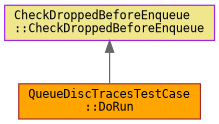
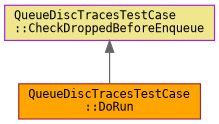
node "CheckDroppedBeforeEnqueue ::CheckDroppedBeforeEnqueue": label "CheckDroppedBeforeEnqueue ::CheckDroppedBeforeEnqueue" -> "QueueDiscTracesTestCase ::CheckDroppedBeforeEnqueue"
